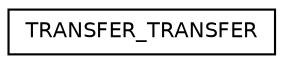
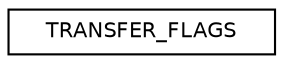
node "TRANSFER_TRANSFER": label "TRANSFER_TRANSFER" -> "TRANSFER_FLAGS"
